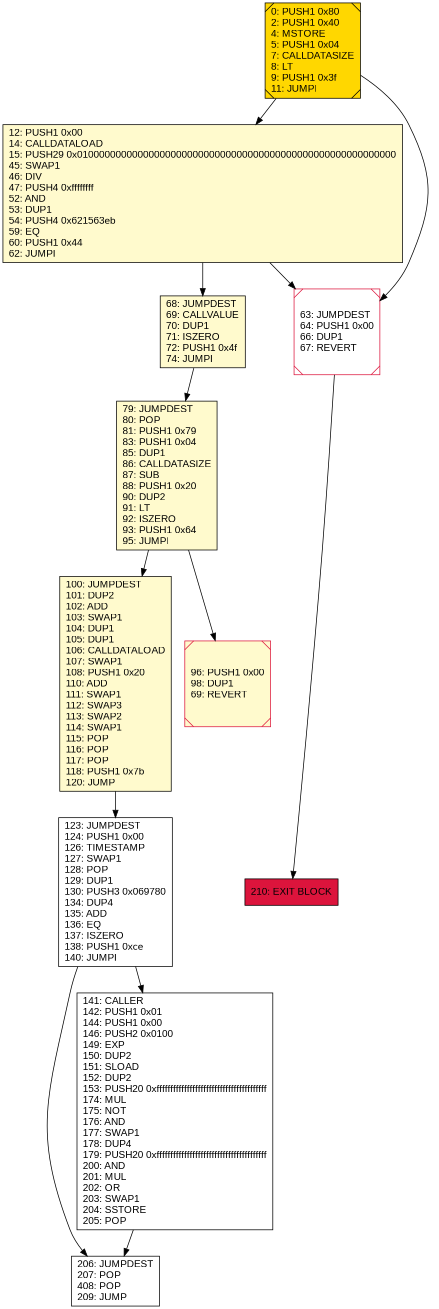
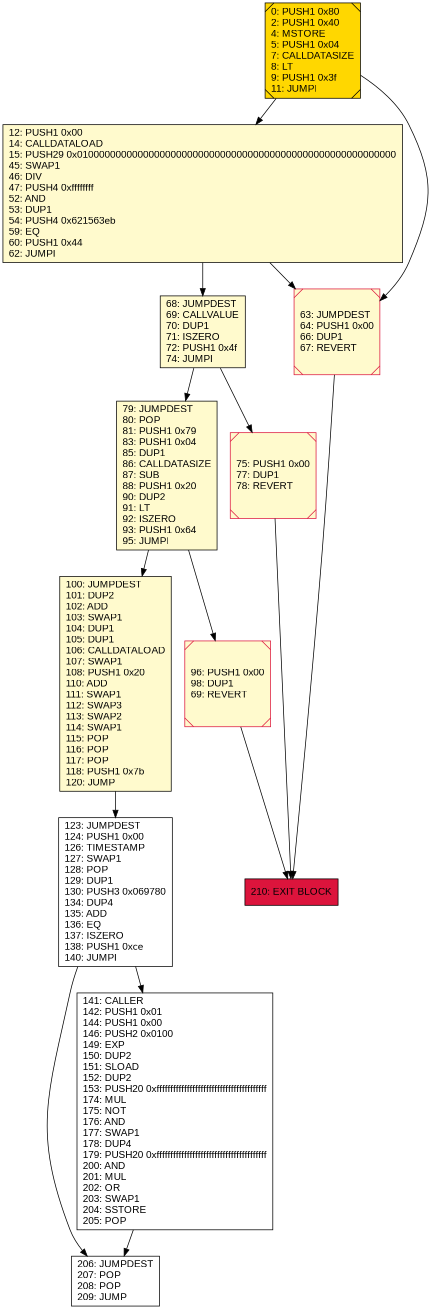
node "63: JUMPDEST 64: PUSH1 0x00 66: DUP1 67: REVERT": fillcolor white -> lemonchiffon
node "75: PUSH1 0x00 77: DUP1 78: REVERT": added
edge "96: PUSH1 0x00 98: DUP1 69: REVERT" -> "210: EXIT BLOCK": added
node "206: JUMPDEST 207: POP 408: POP 209: JUMP": label "206: JUMPDEST 207: POP 408: POP 209: JUMP" -> "206: JUMPDEST 207: POP 208: POP 209: JUMP"
